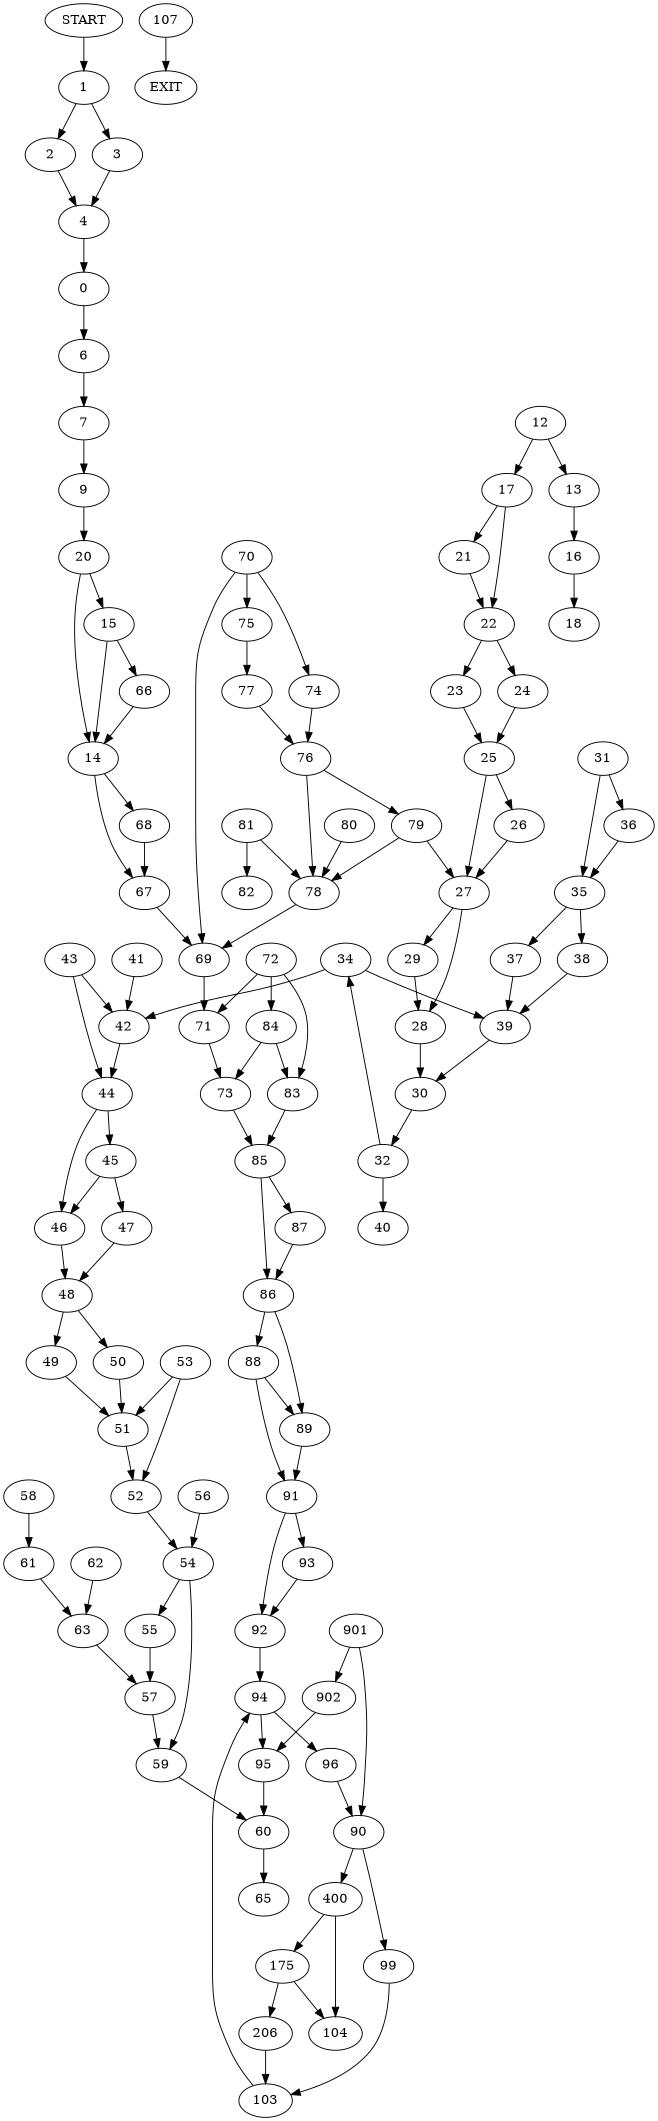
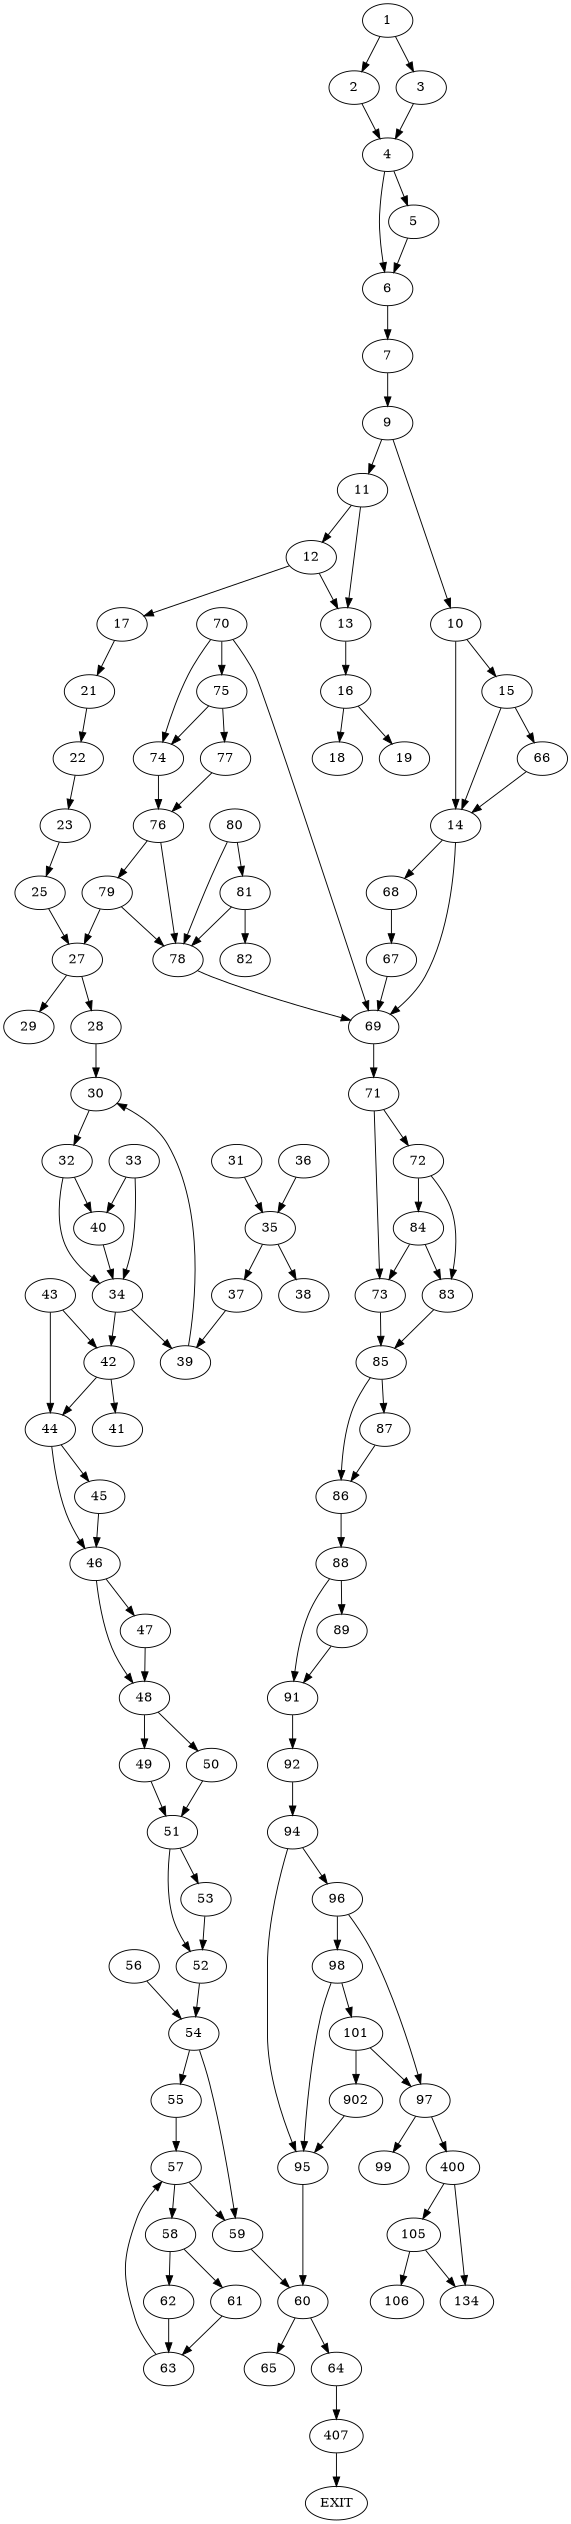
node "START": removed
node "107": label "107" -> "407"
edge "4" -> "6": added
node "0": label "0" -> "5"
node "11": added
edge "17" -> "22": removed
node "20": label "20" -> "10"
node "24": removed
edge "75" -> "74": added
node "19": added
edge "31" -> "36": removed
edge "14" -> "67": now "14" -> "69"
node "26": removed
edge "80" -> "81": added
edge "29" -> "28": removed
edge "72" -> "71": reversed
edge "41" -> "42": reversed
edge "38" -> "39": removed
node "33": added
edge "45" -> "47": now "46" -> "47"
edge "40" -> "34": added
edge "86" -> "89": removed
edge "53" -> "51": reversed
node "93": removed
node "901": label "901" -> "101"
node "90": label "90" -> "97"
node "175": label "175" -> "105"
node "98": added
node "206": label "206" -> "106"
node "104": label "104" -> "134"
node "103": removed
edge "57" -> "58": added
edge "58" -> "62": added
node "64": added
